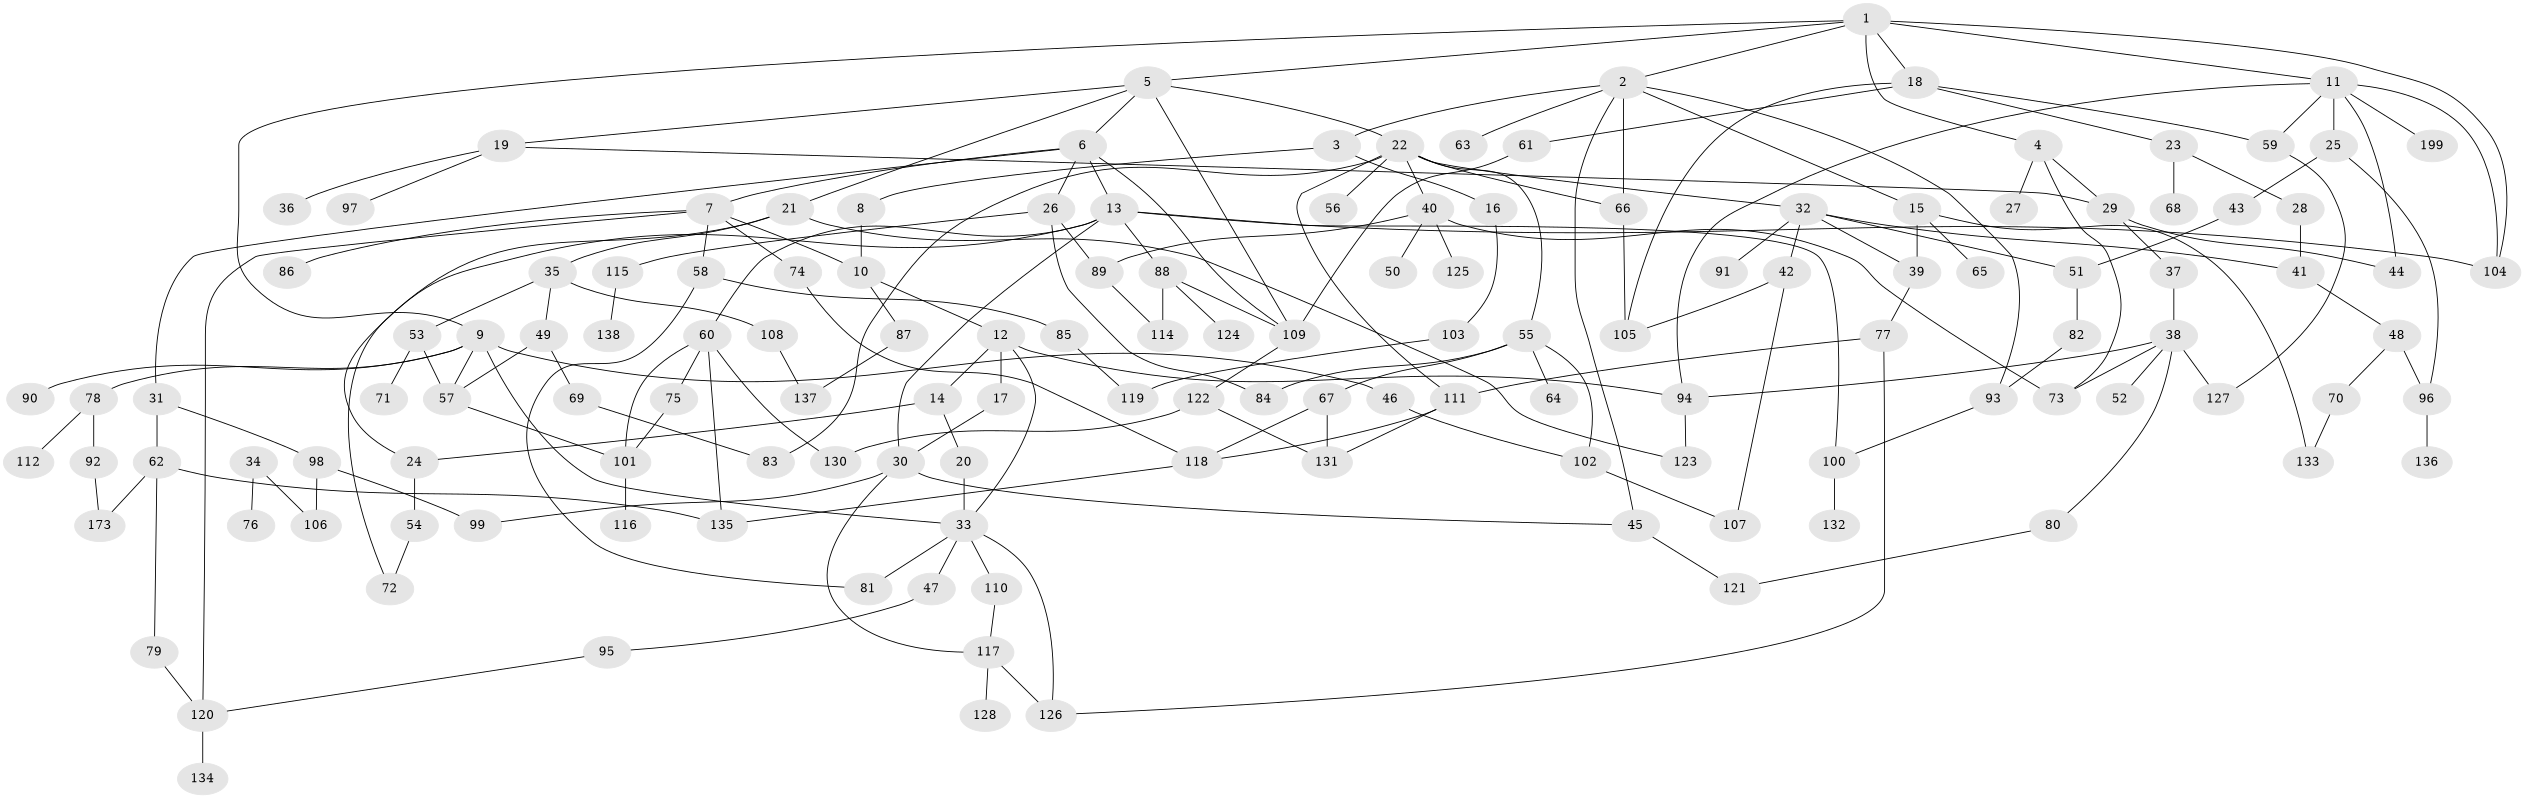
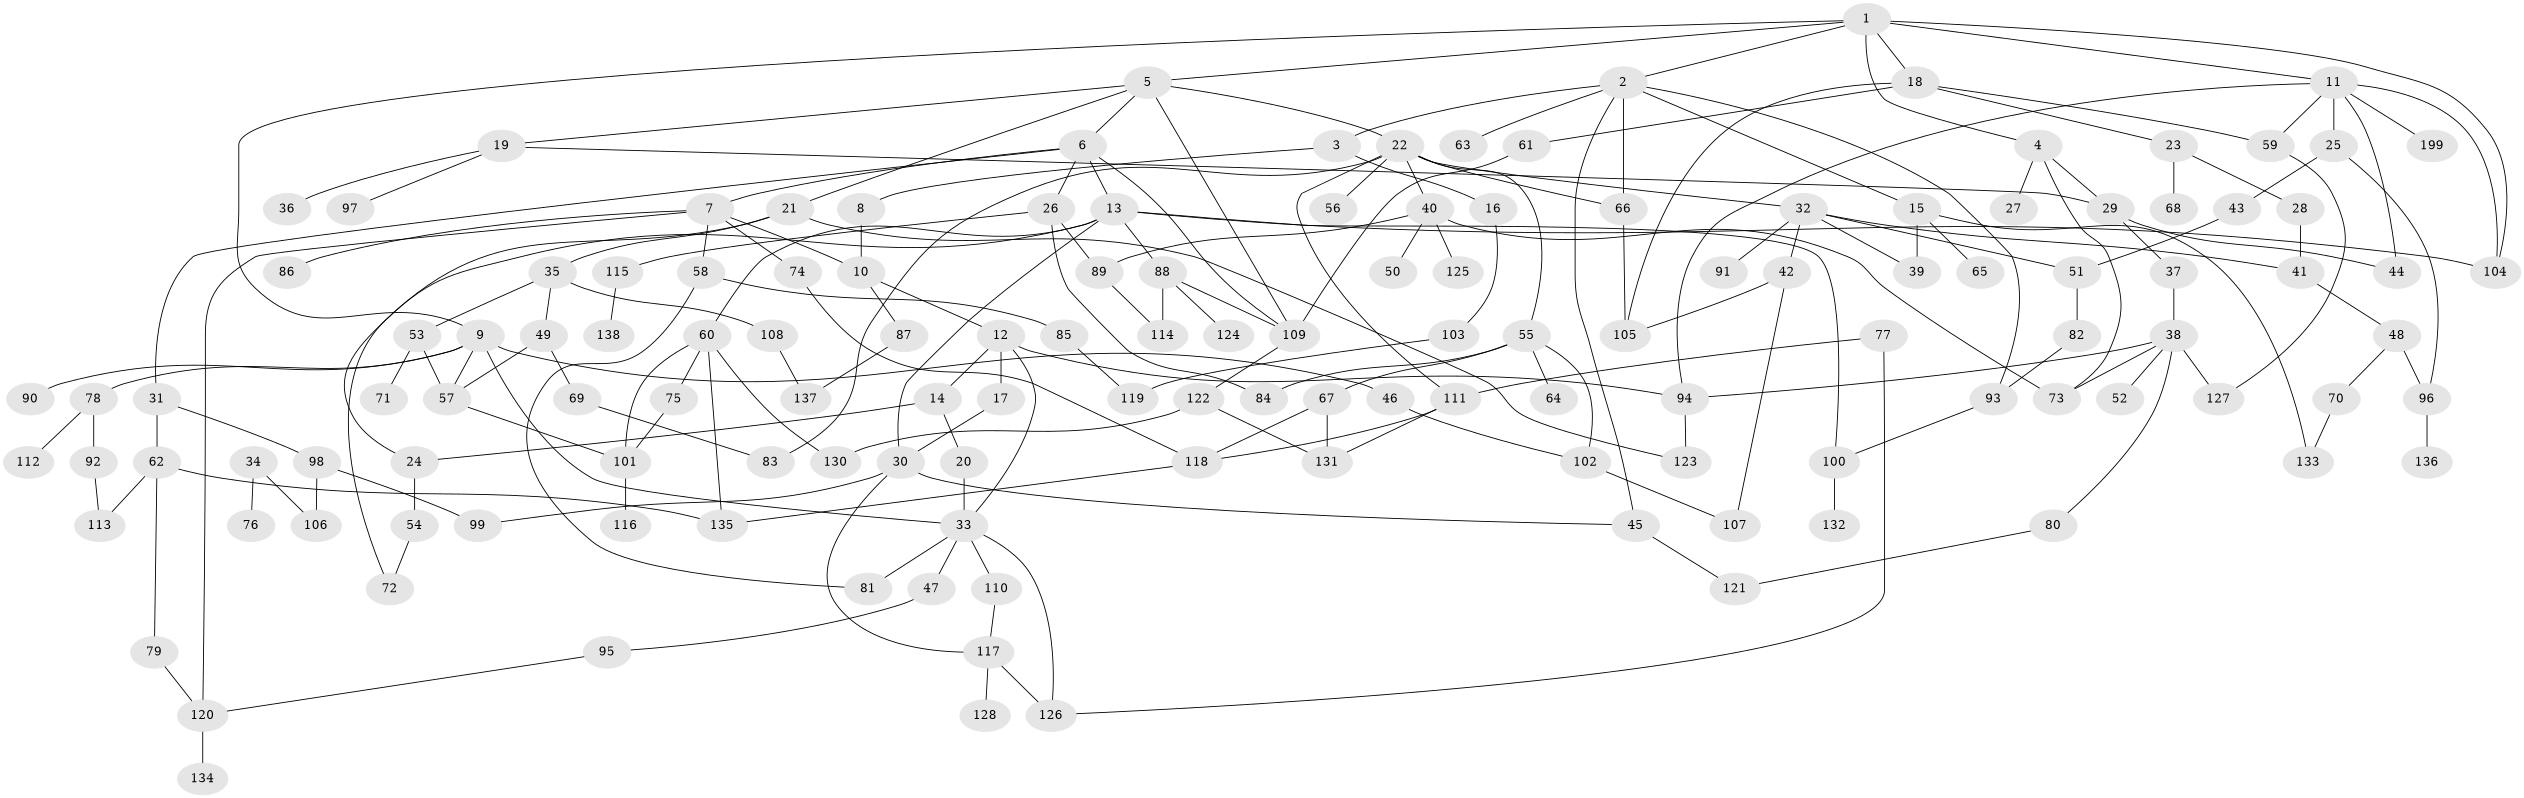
edge "39" -- "77": removed
node "173": label "173" -> "113"
